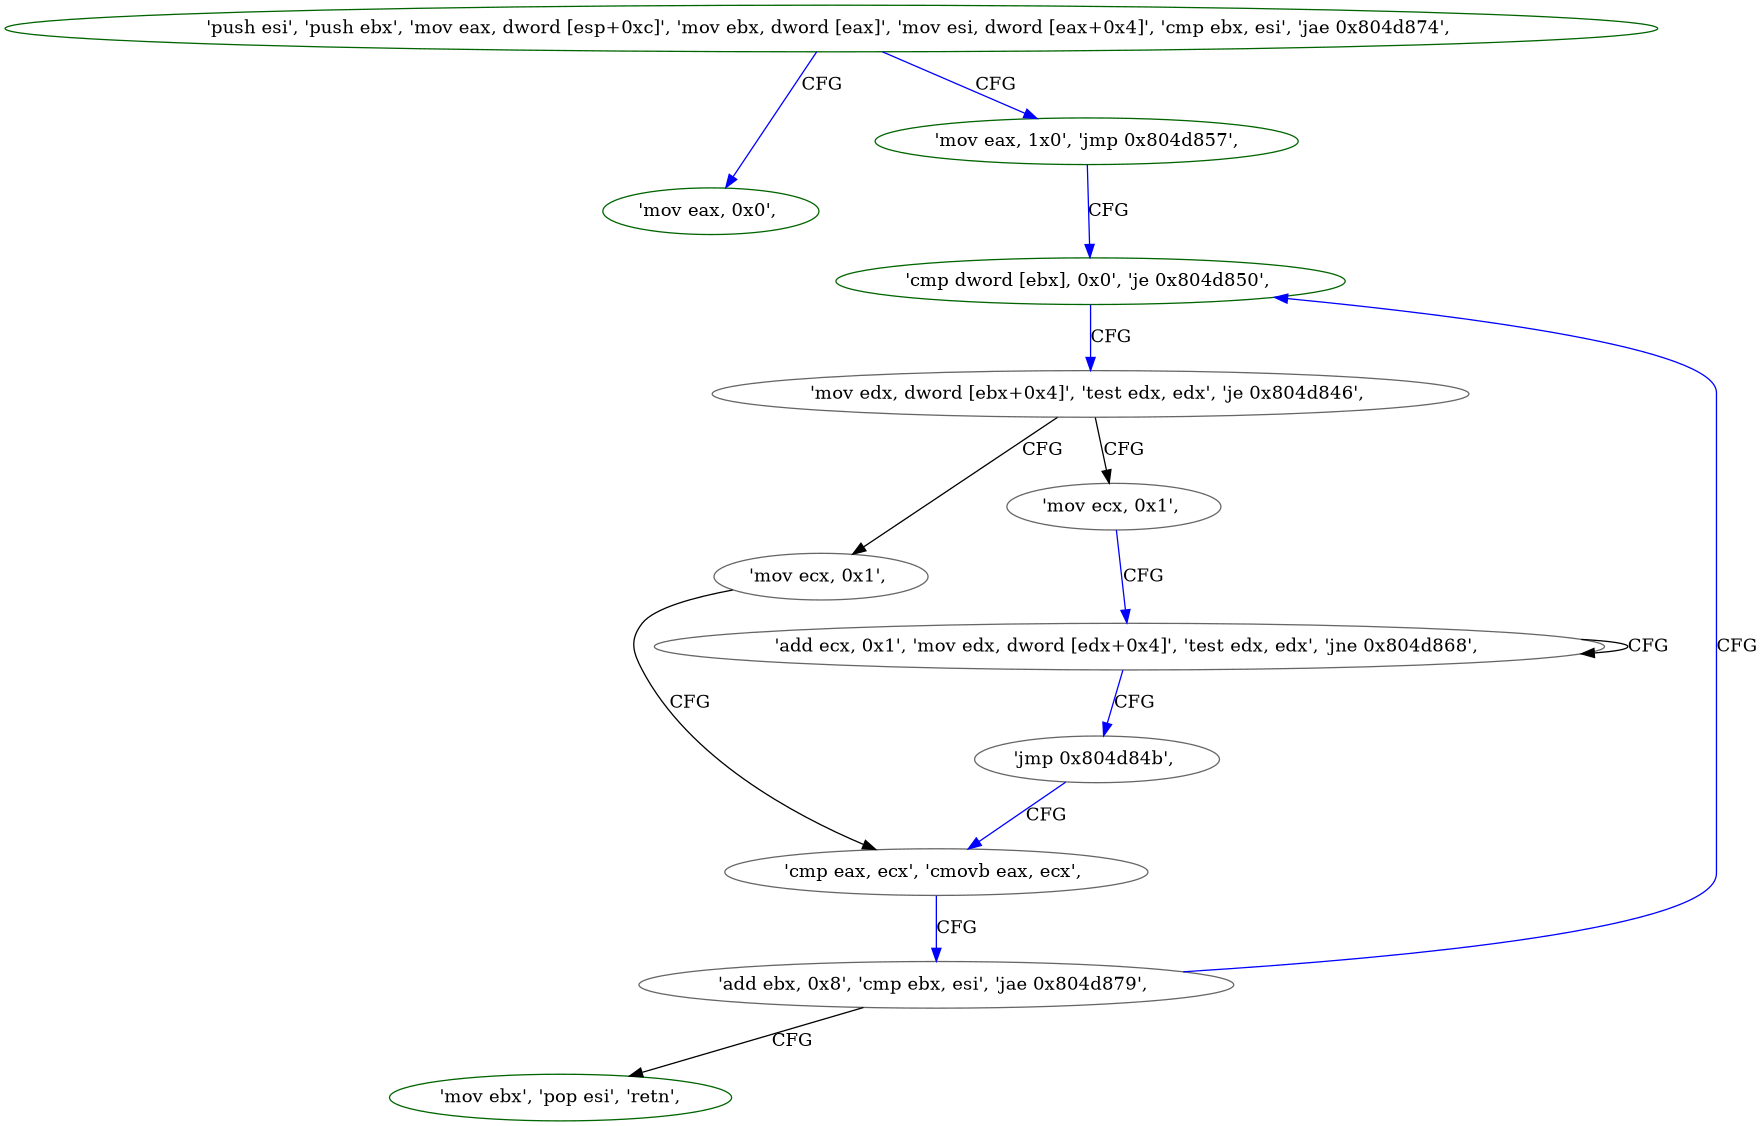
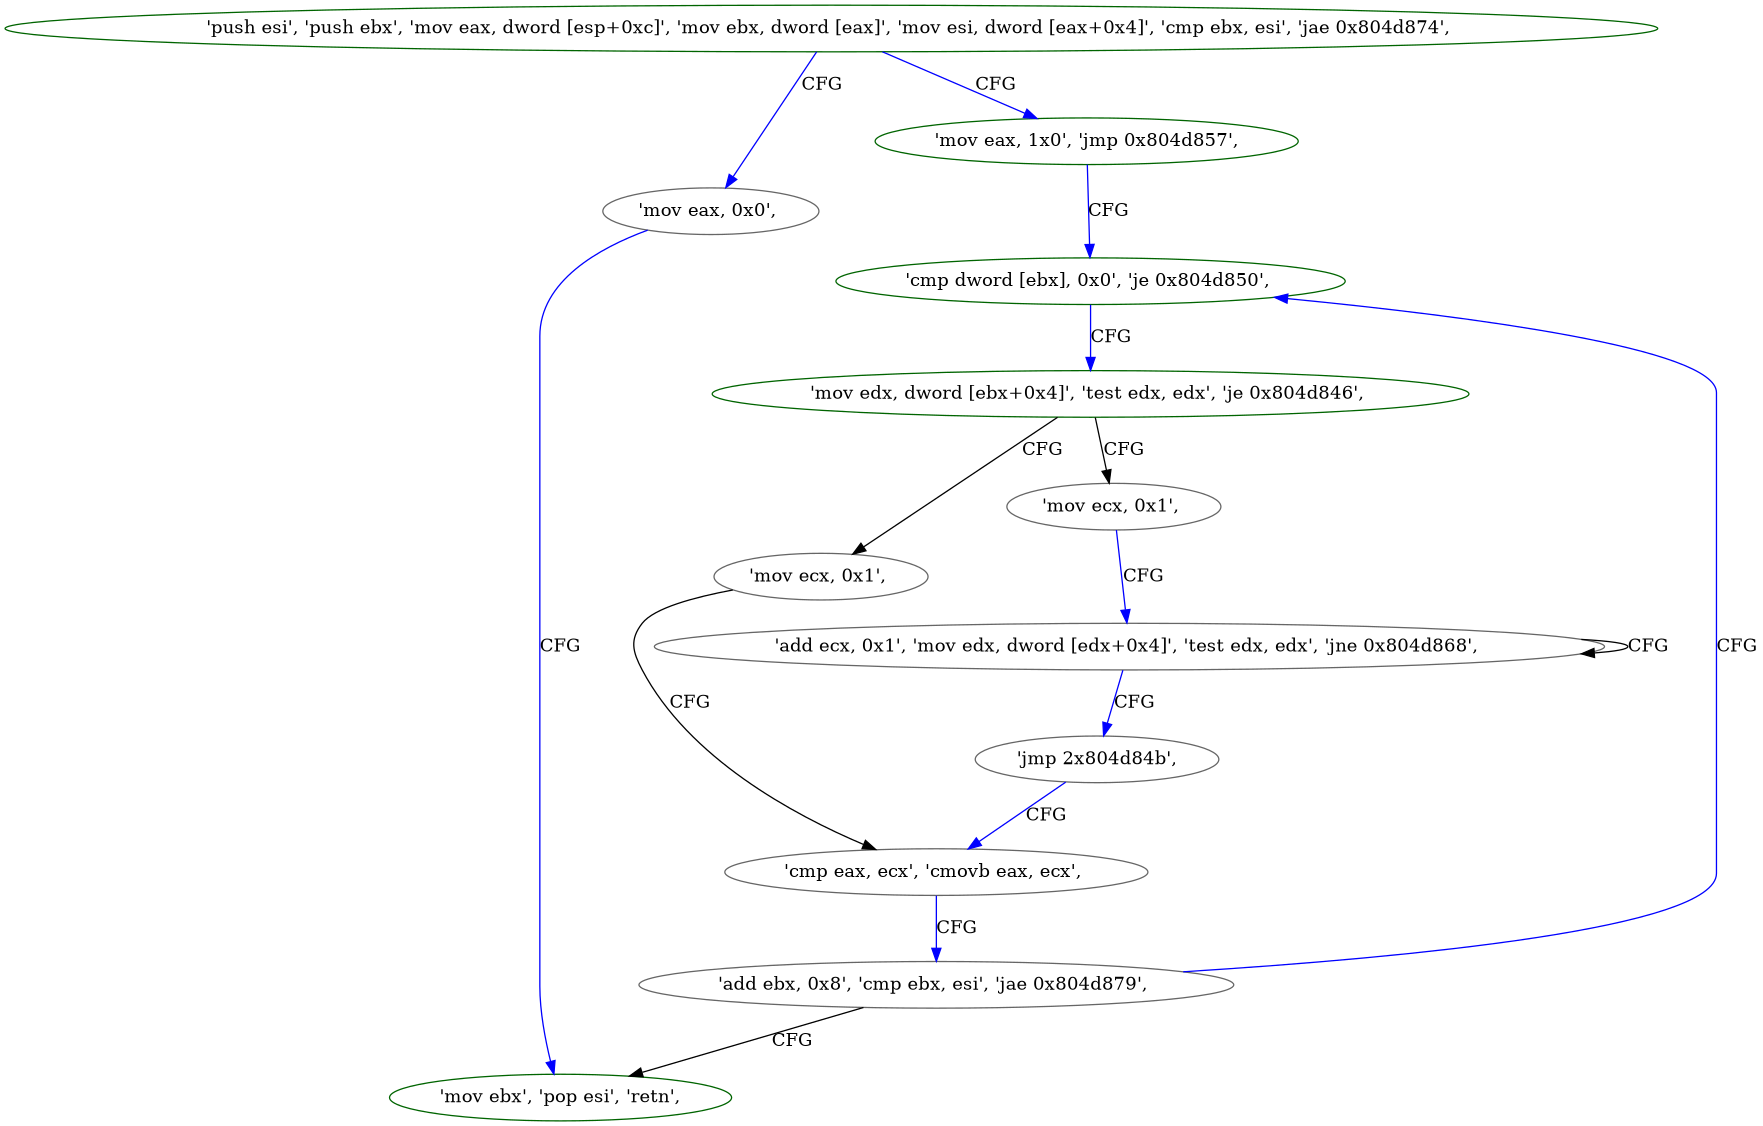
node "'mov eax, 0x0',": color darkgreen -> gray40
node "'mov edx, dword [ebx+0x4]', 'test edx, edx', 'je 0x804d846',": color gray40 -> darkgreen
edge "'mov eax, 0x0'," -> "'mov ebx', 'pop esi', 'retn',": added, label "CFG"
node "'jmp 0x804d84b',": label "'jmp 0x804d84b'," -> "'jmp 2x804d84b',"
